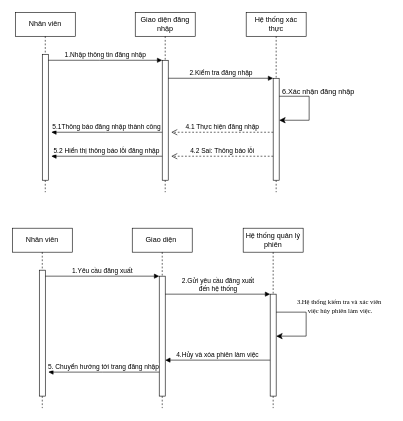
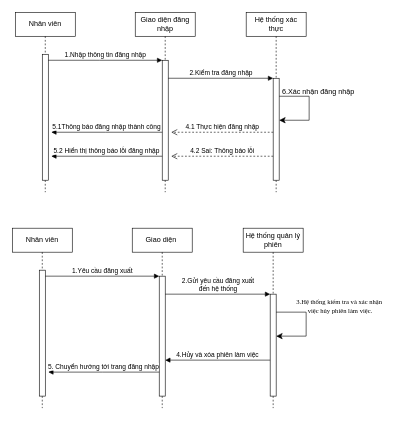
node "3.Hệ thống kiểm tra và xác viên việc hủy phiên làm việc.": label "3.Hệ thống kiểm tra và xác viên việc hủy phiên làm việc." -> "3.Hệ thống kiểm tra và xác nhận việc hủy phiên làm việc."
